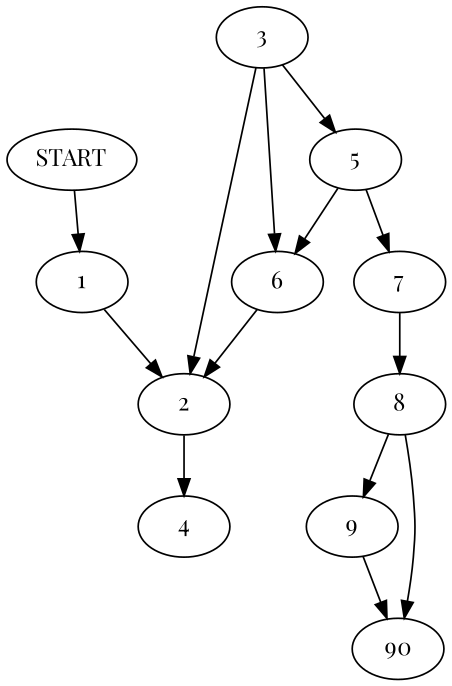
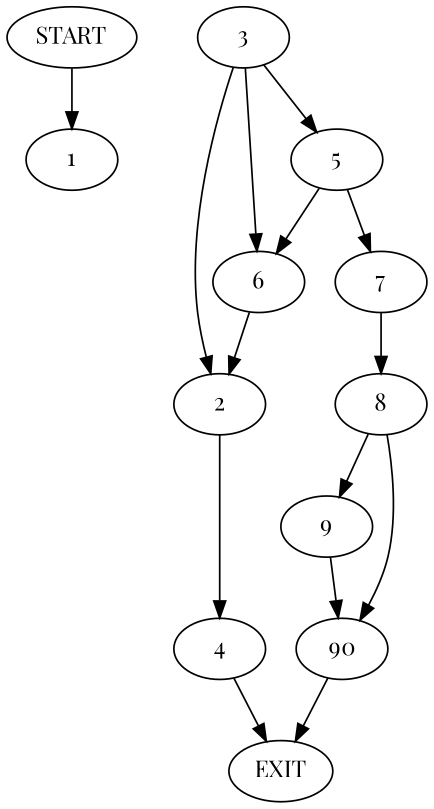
edge "1" -> "2": removed
node "EXIT": added
